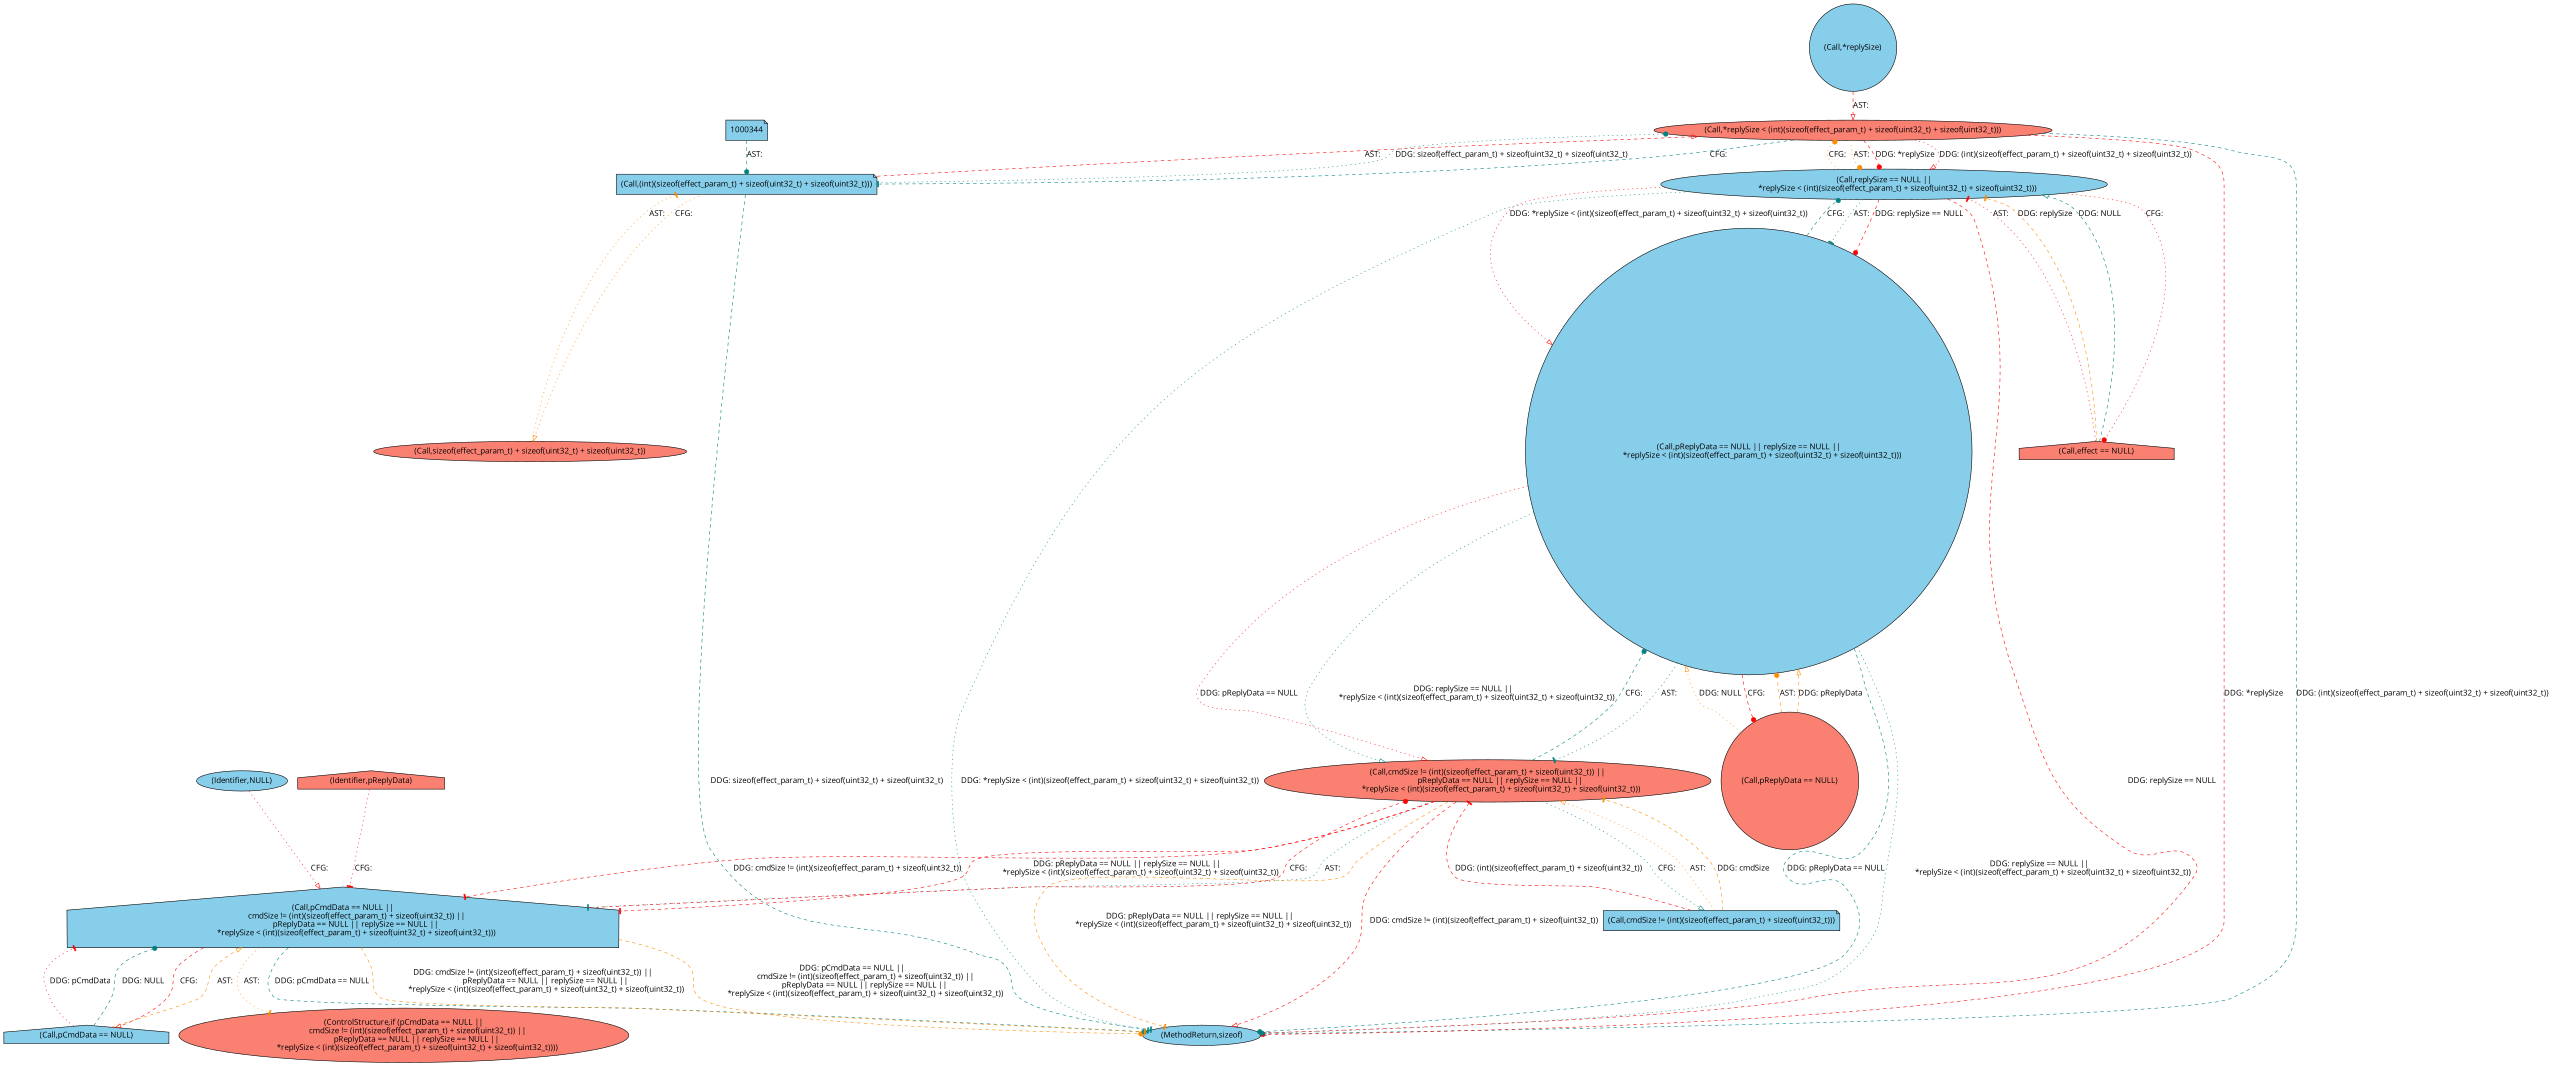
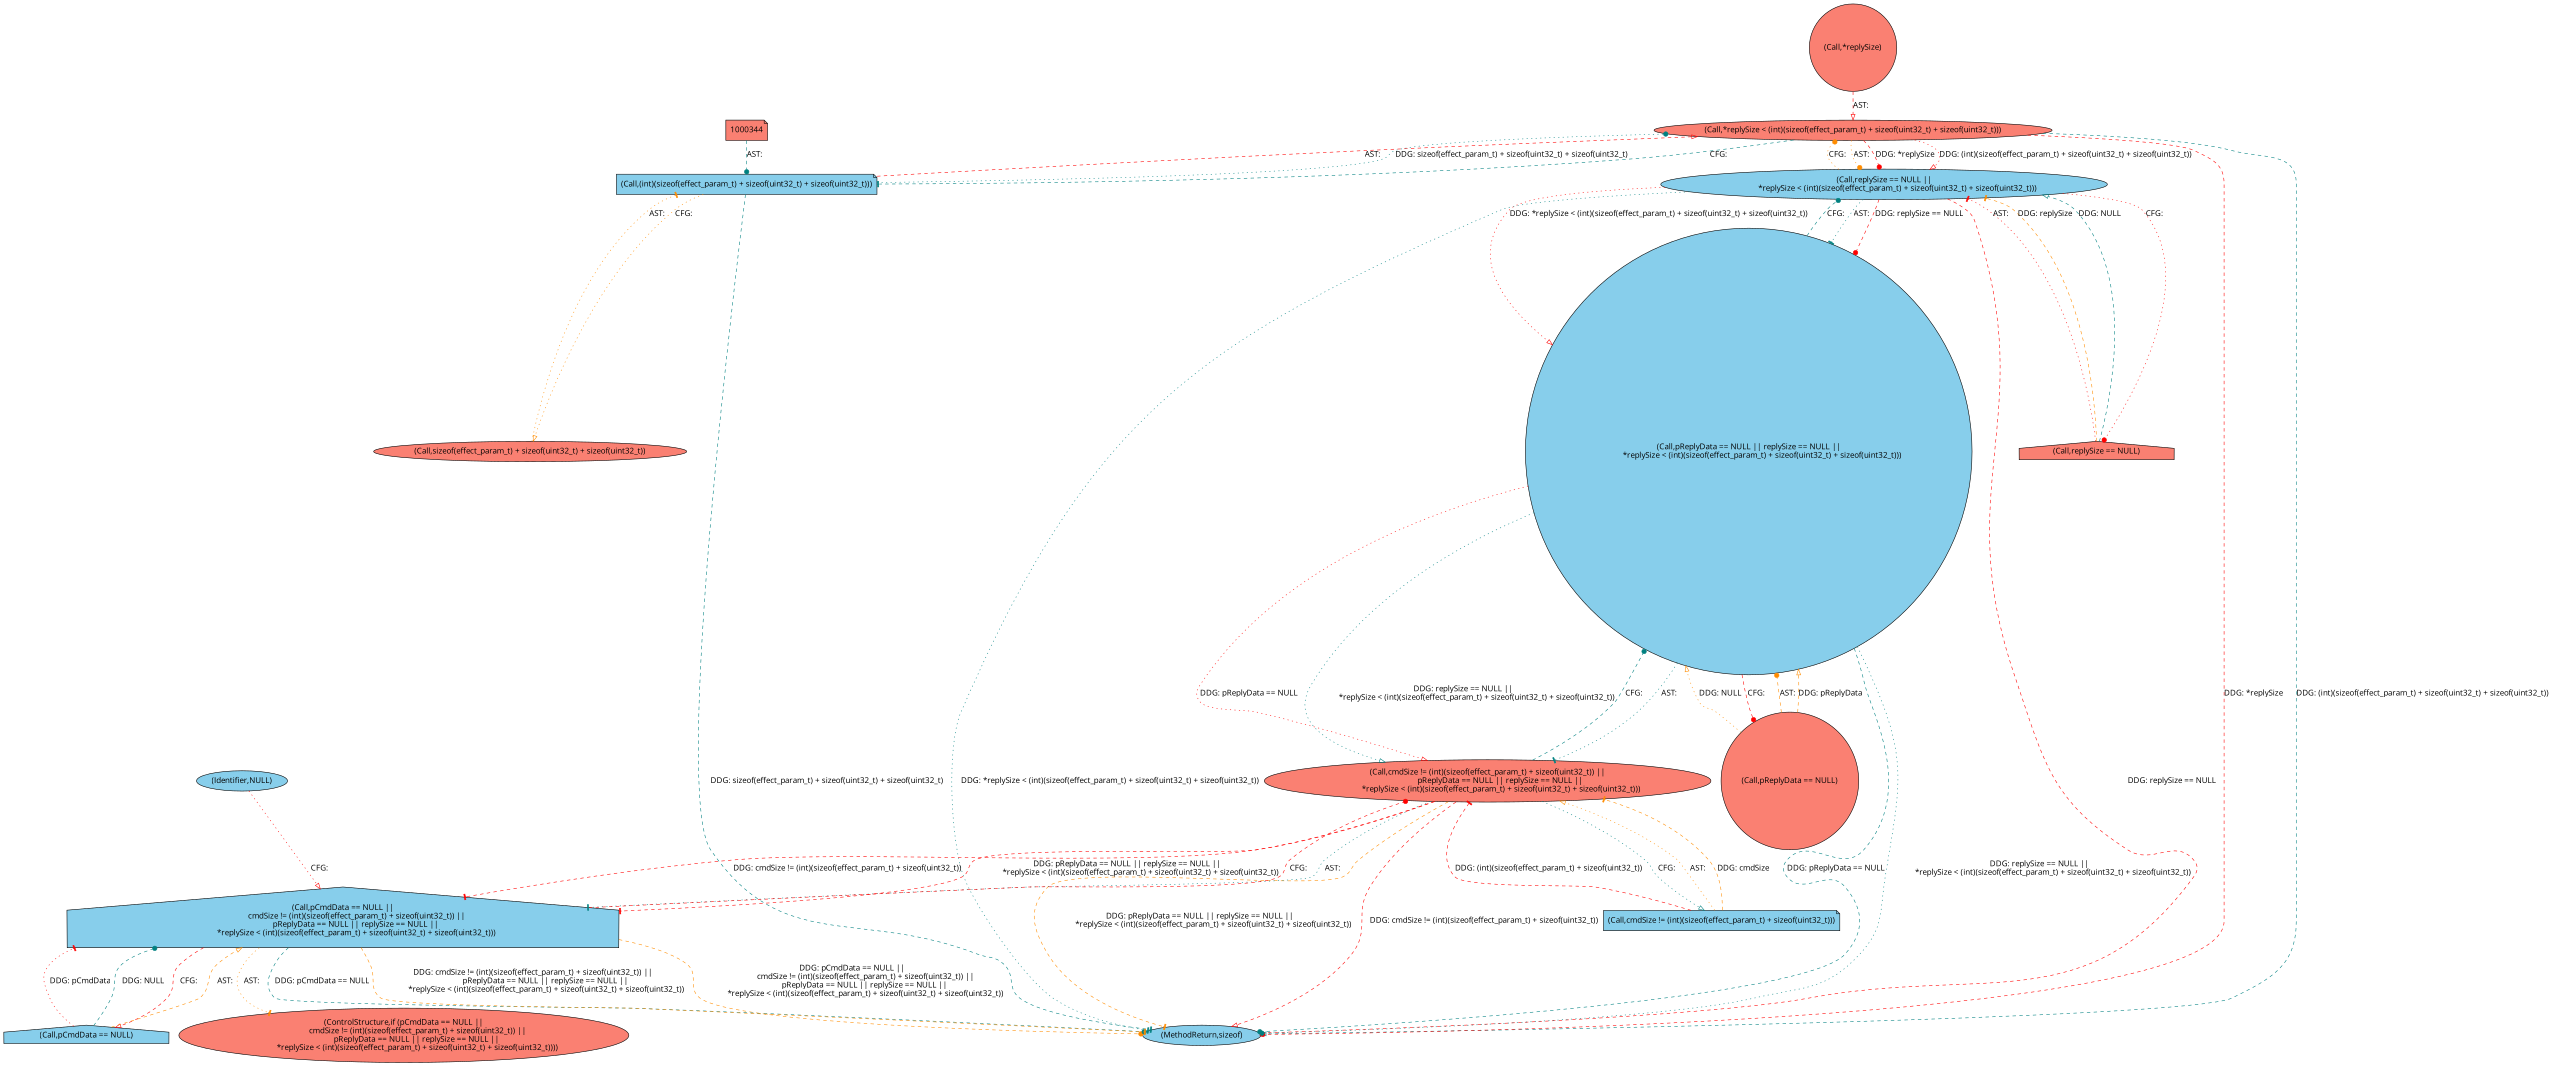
node "(Call,*replySize)": fillcolor skyblue -> salmon
node "1000344": fillcolor skyblue -> salmon
node "(Call,effect == NULL)": label "(Call,effect == NULL)" -> "(Call,replySize == NULL)"
node "(Identifier,pReplyData)": removed
